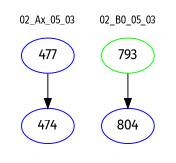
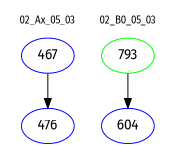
node "477": label "477" -> "467"
node "474": label "474" -> "476"
node "804": label "804" -> "604"
